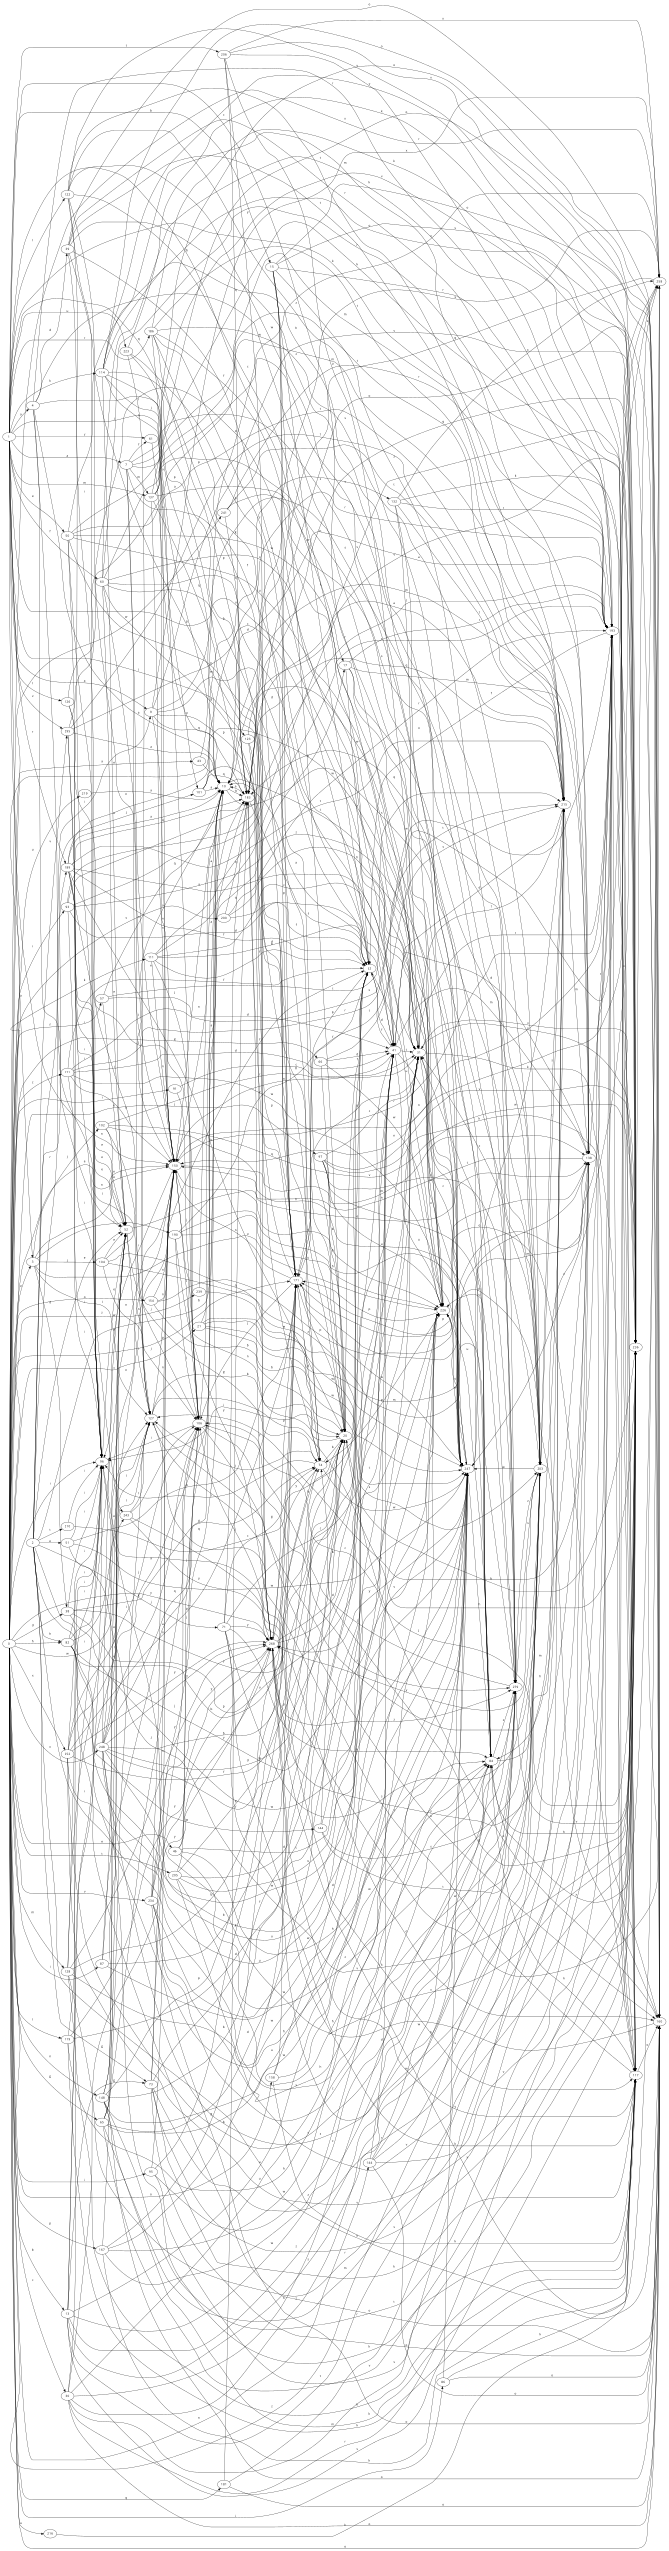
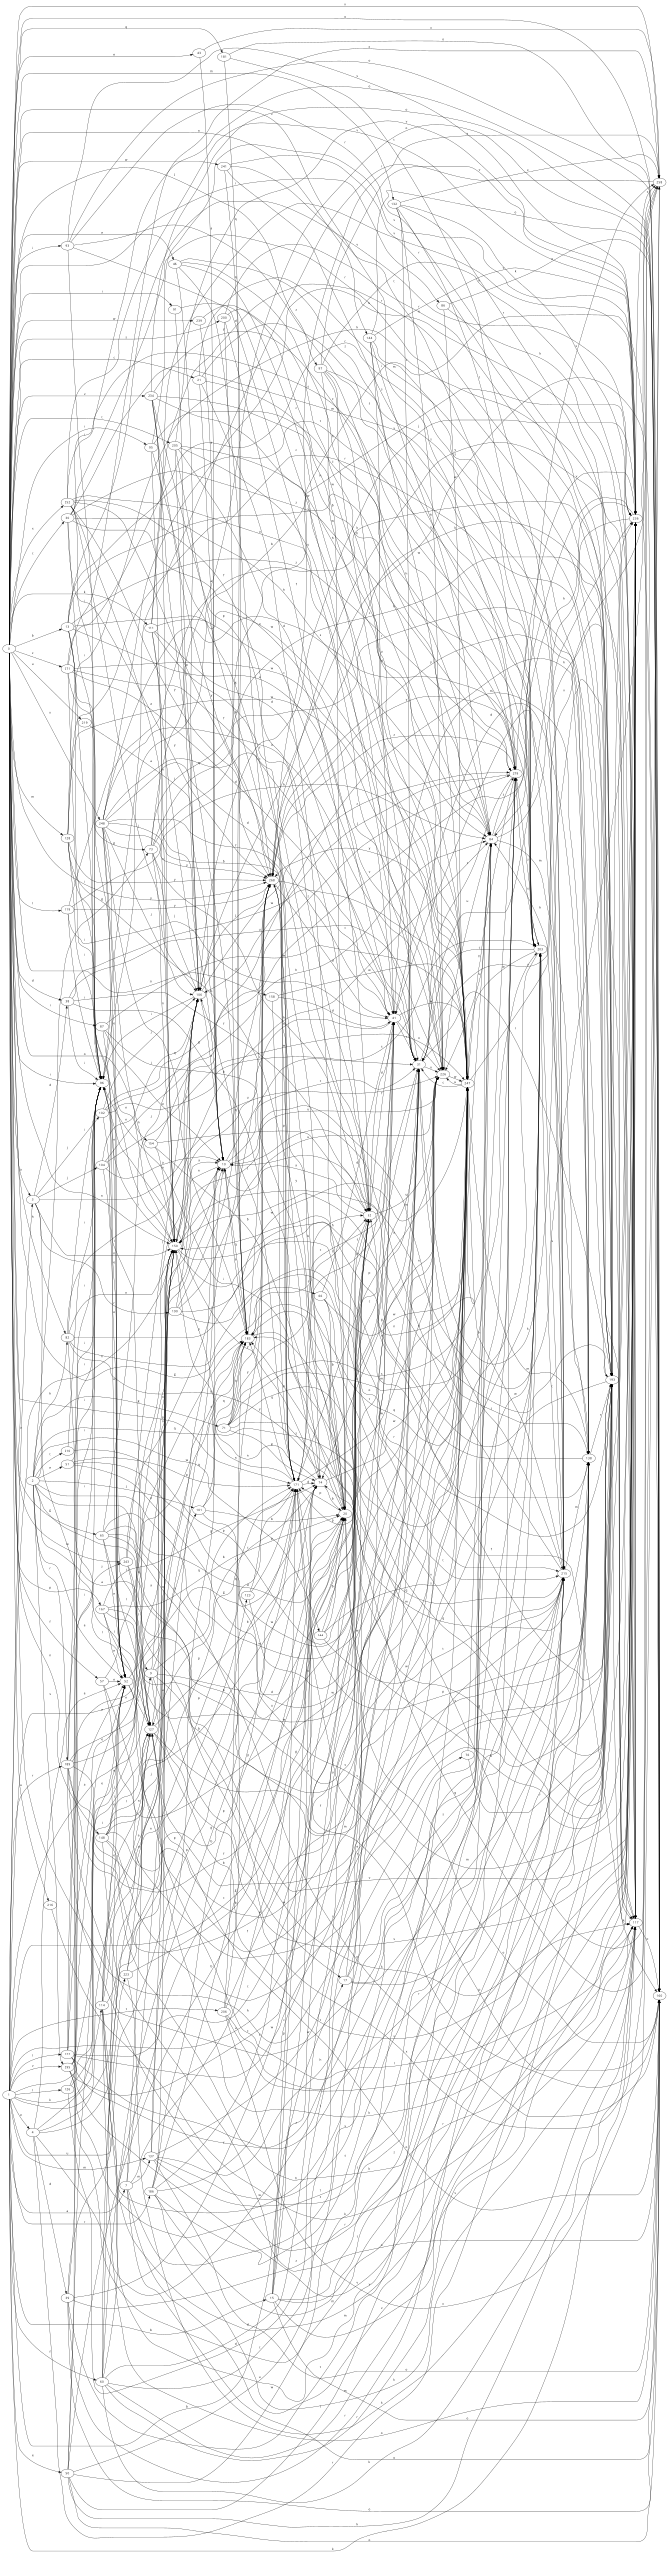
node "61": removed
node "76": added
edge "158" -> "117": removed, label "k"
